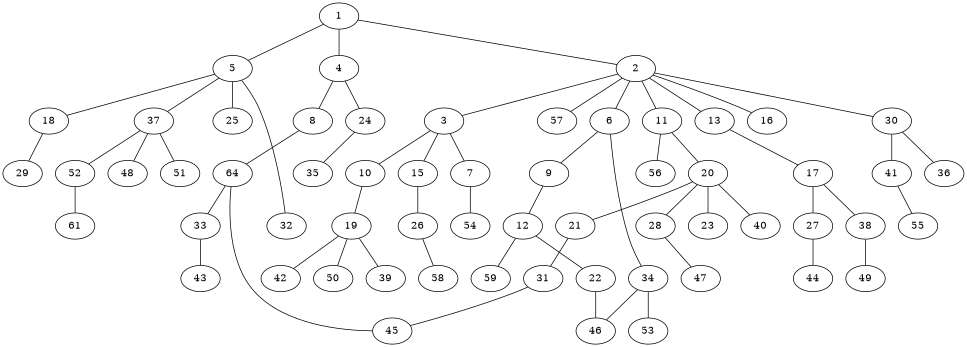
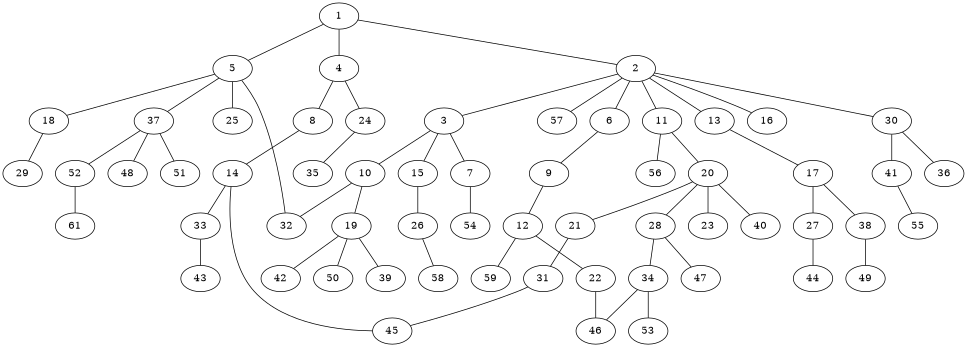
node "64": label "64" -> "14"
edge "10" -- "32": added
edge "6" -- "34": now "28" -- "34"
